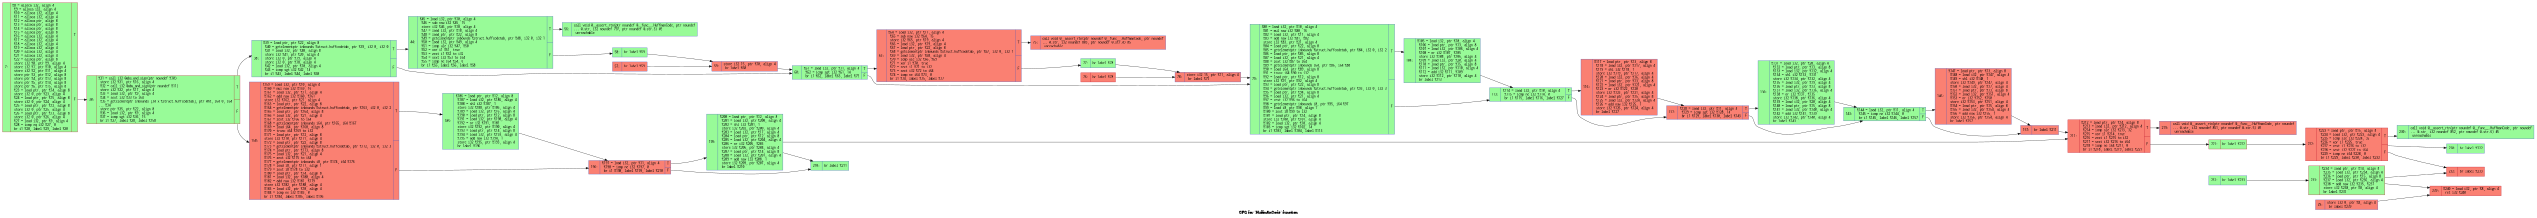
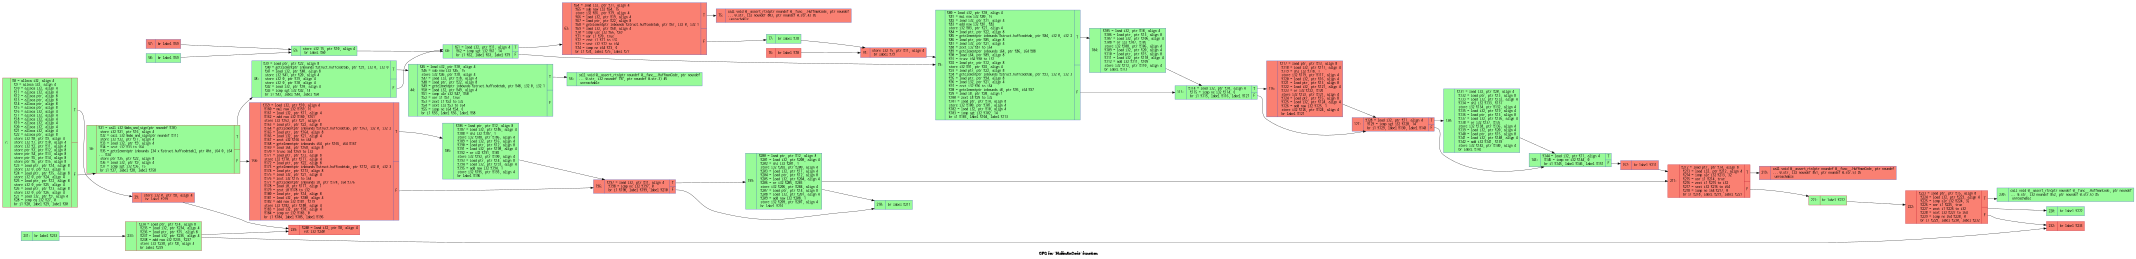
edge "44:" -> "58:": removed
node "59:": fillcolor salmon -> palegreen
node "146:": removed
edge "7:" -> "29:": added
